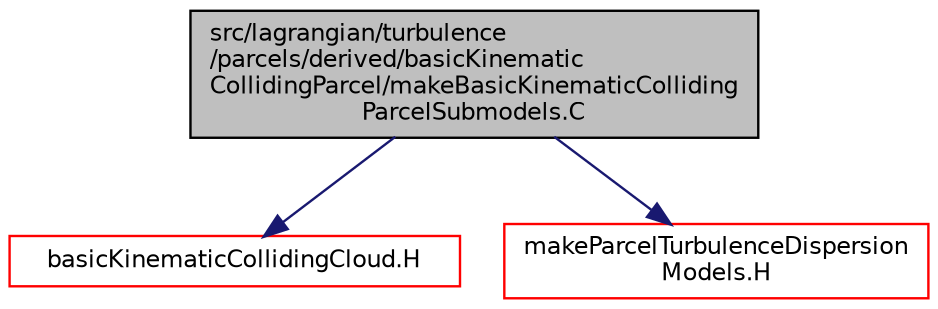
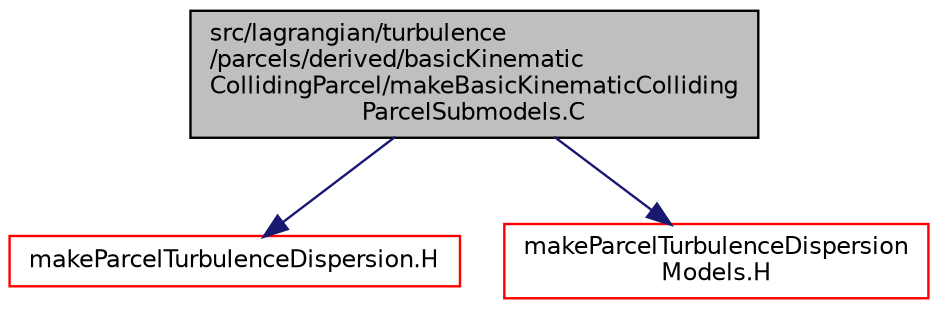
node "basicKinematicCollidingCloud.H": label "basicKinematicCollidingCloud.H" -> "makeParcelTurbulenceDispersion.H"
